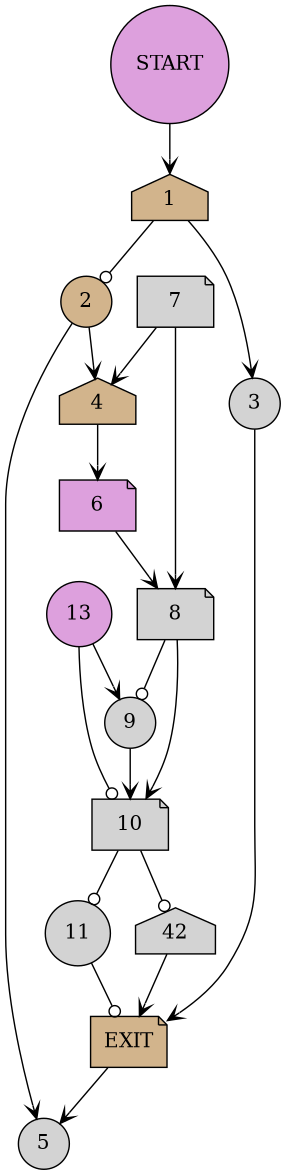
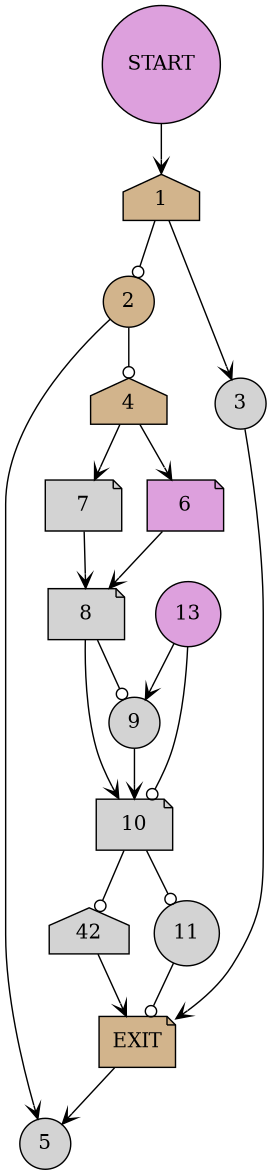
edge "2" -> "4": arrowhead vee -> odot
edge "7" -> "4": reversed
